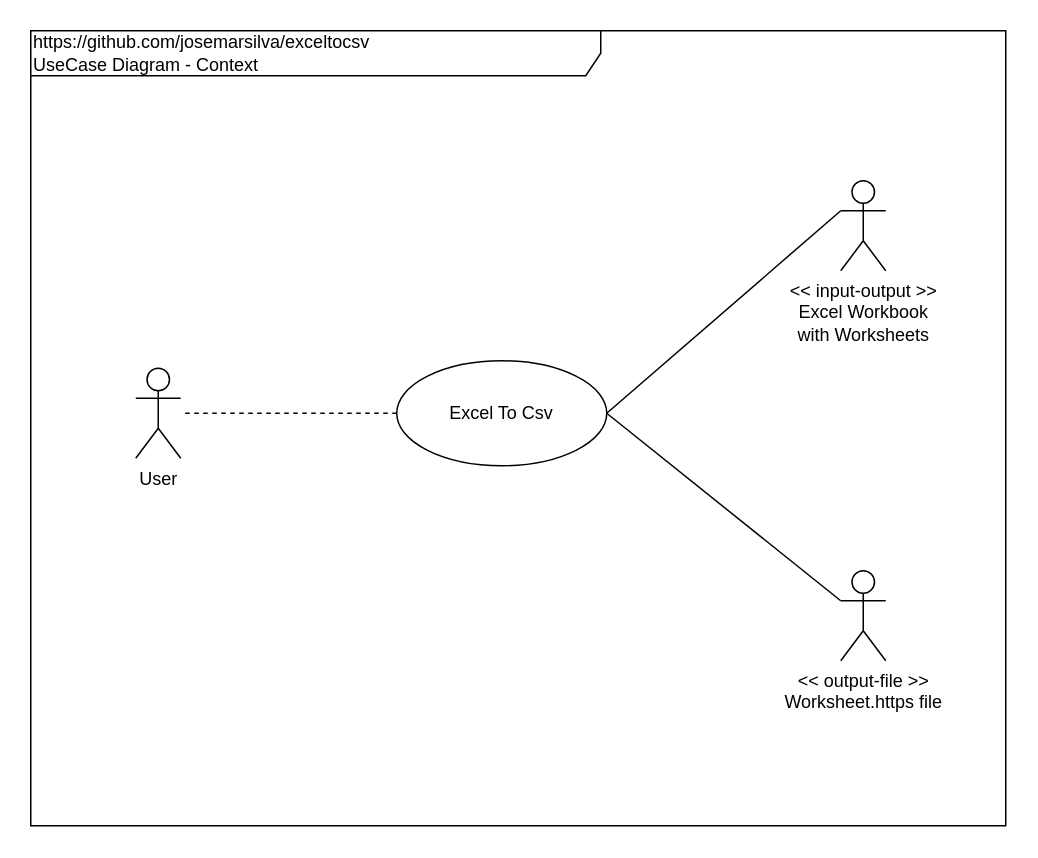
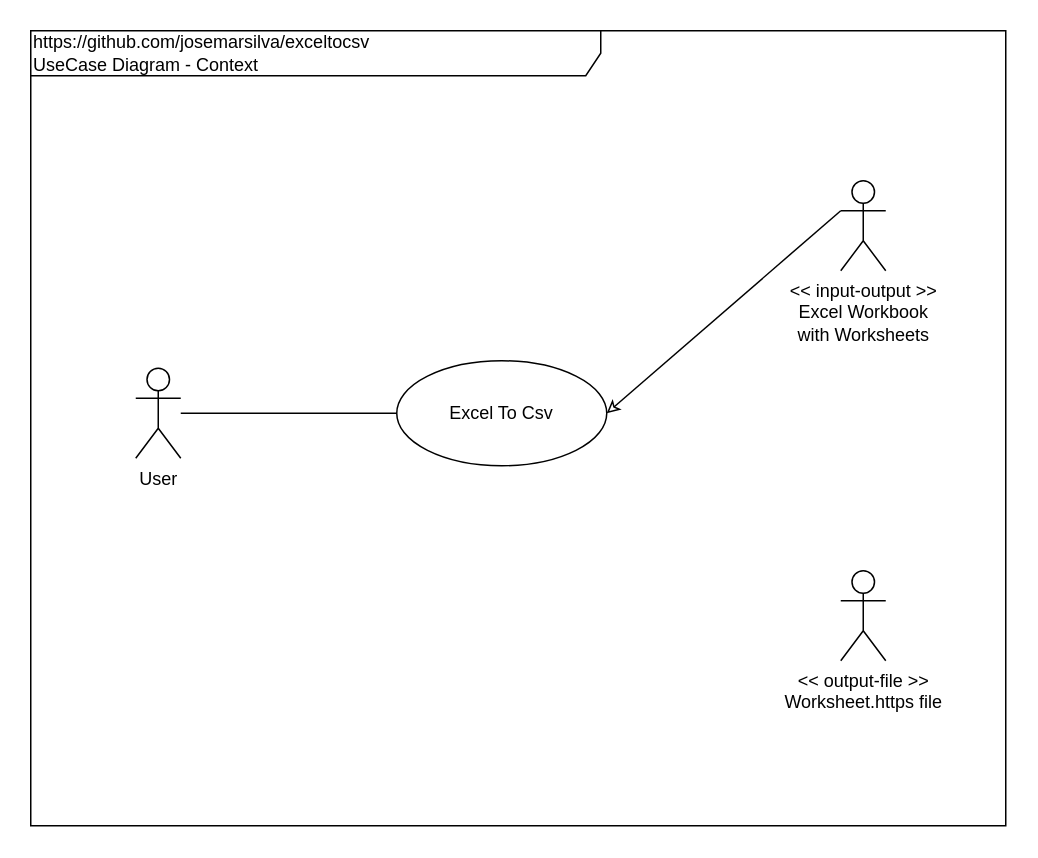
edge "<< input-output >> Excel Workbook with Worksheets" -- "Excel To Csv": arrowhead none -> classic
edge "User" -- "Excel To Csv": style dashed -> solid
edge "Excel To Csv" -- "<< output-file >> Worksheet.https file": removed
